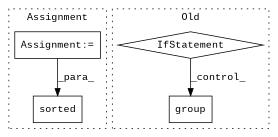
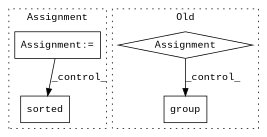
node "IfStatement": label "IfStatement" -> "Assignment"
edge "Assignment:=" -> "sorted": label "_para_" -> "_control_"
